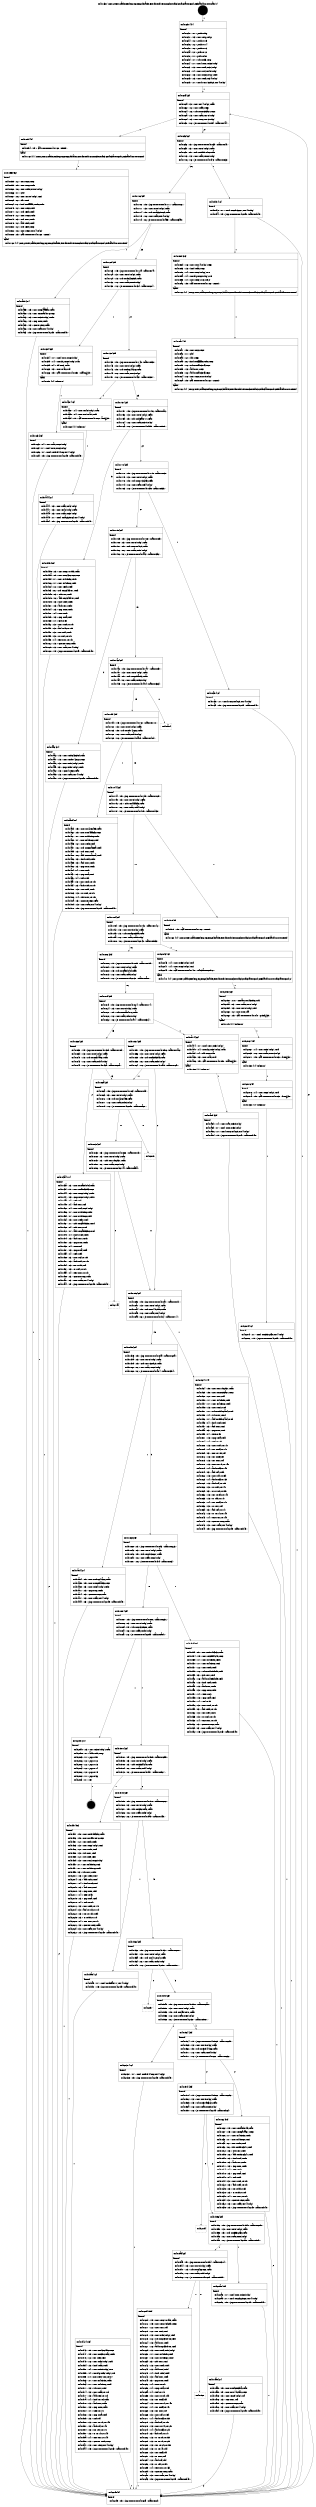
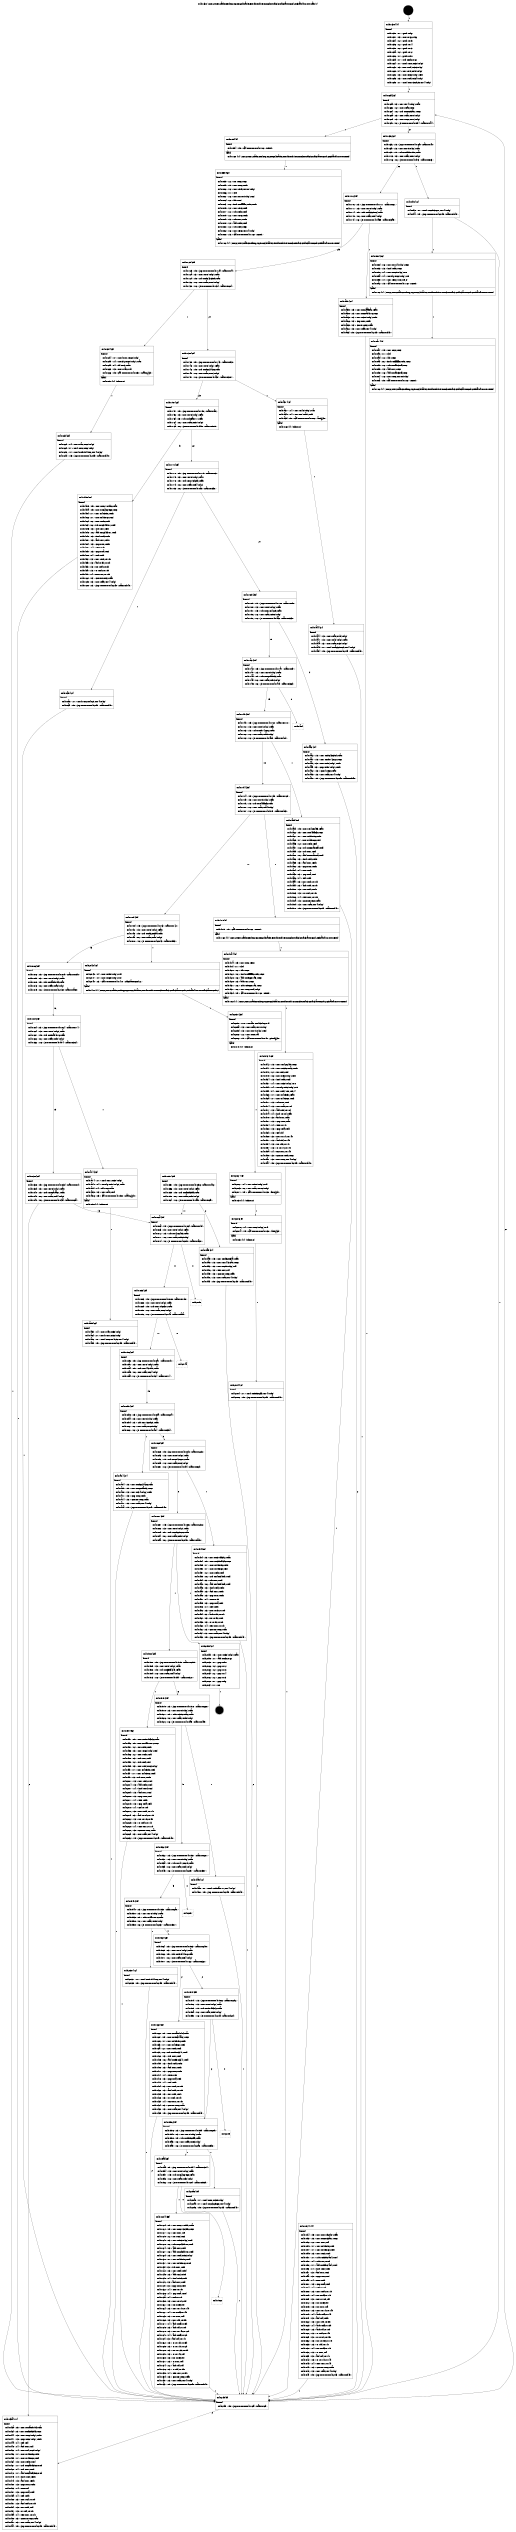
node "0x401b1a [40]": added
edge "0x401851 [25]" -> "0x40189c [25]": now "0x401851 [25]" -> "0x401da9 [27]"
edge "0x40189c [25]" -> "0x401dc4 [144]": removed, label "1"
edge "0x401d3a [111]" -> "0x4021f9 [5]": reversed
